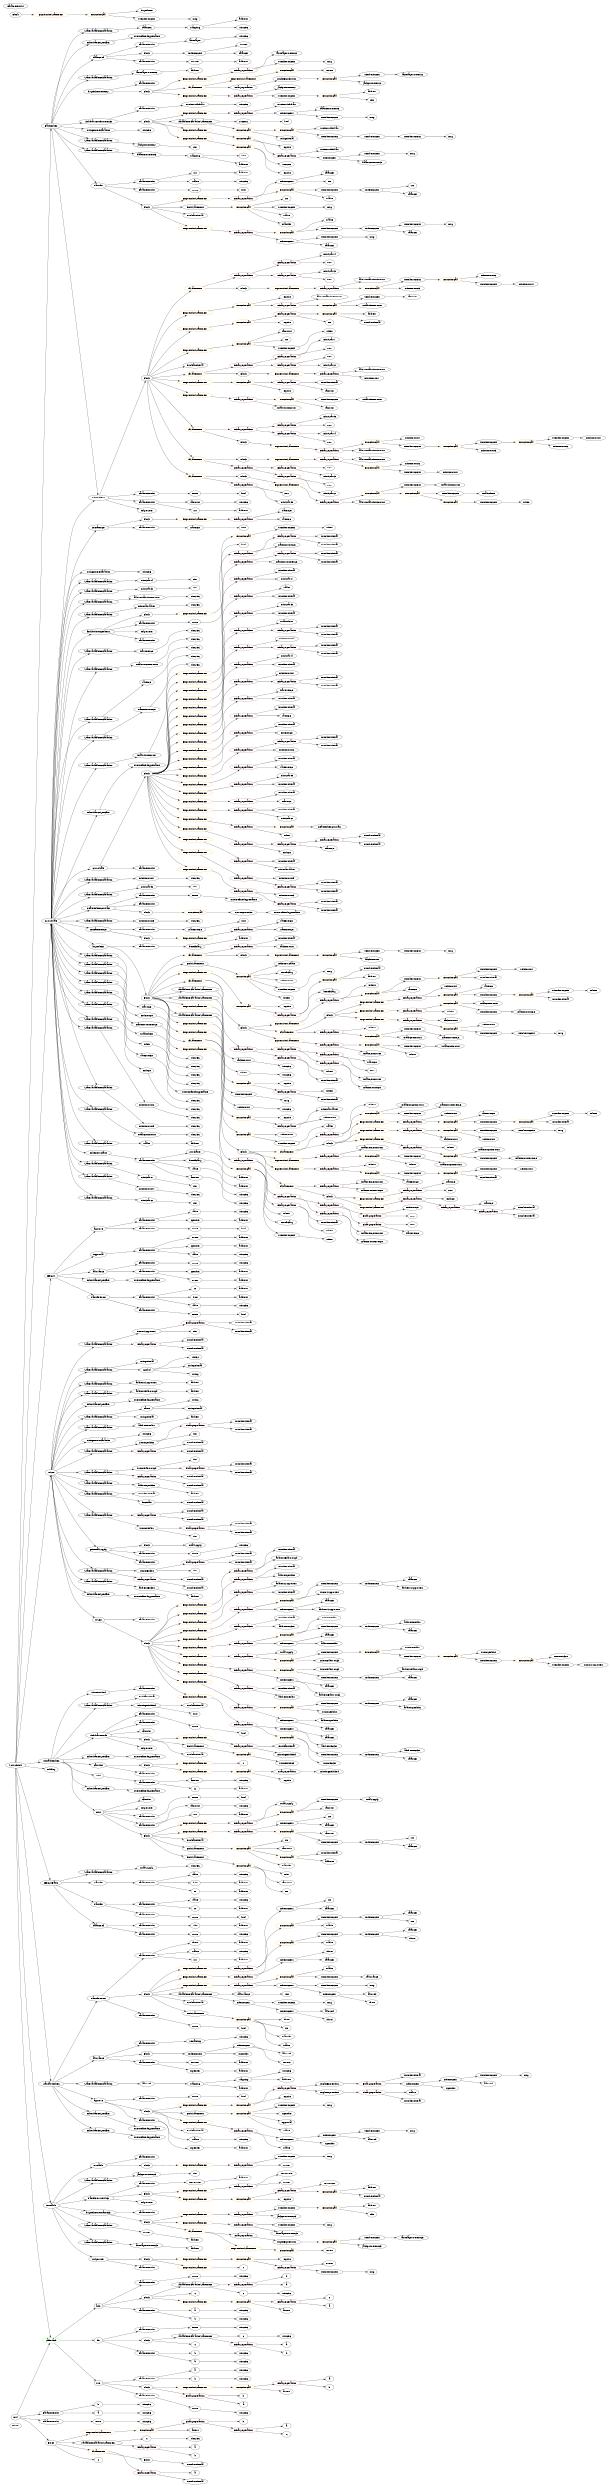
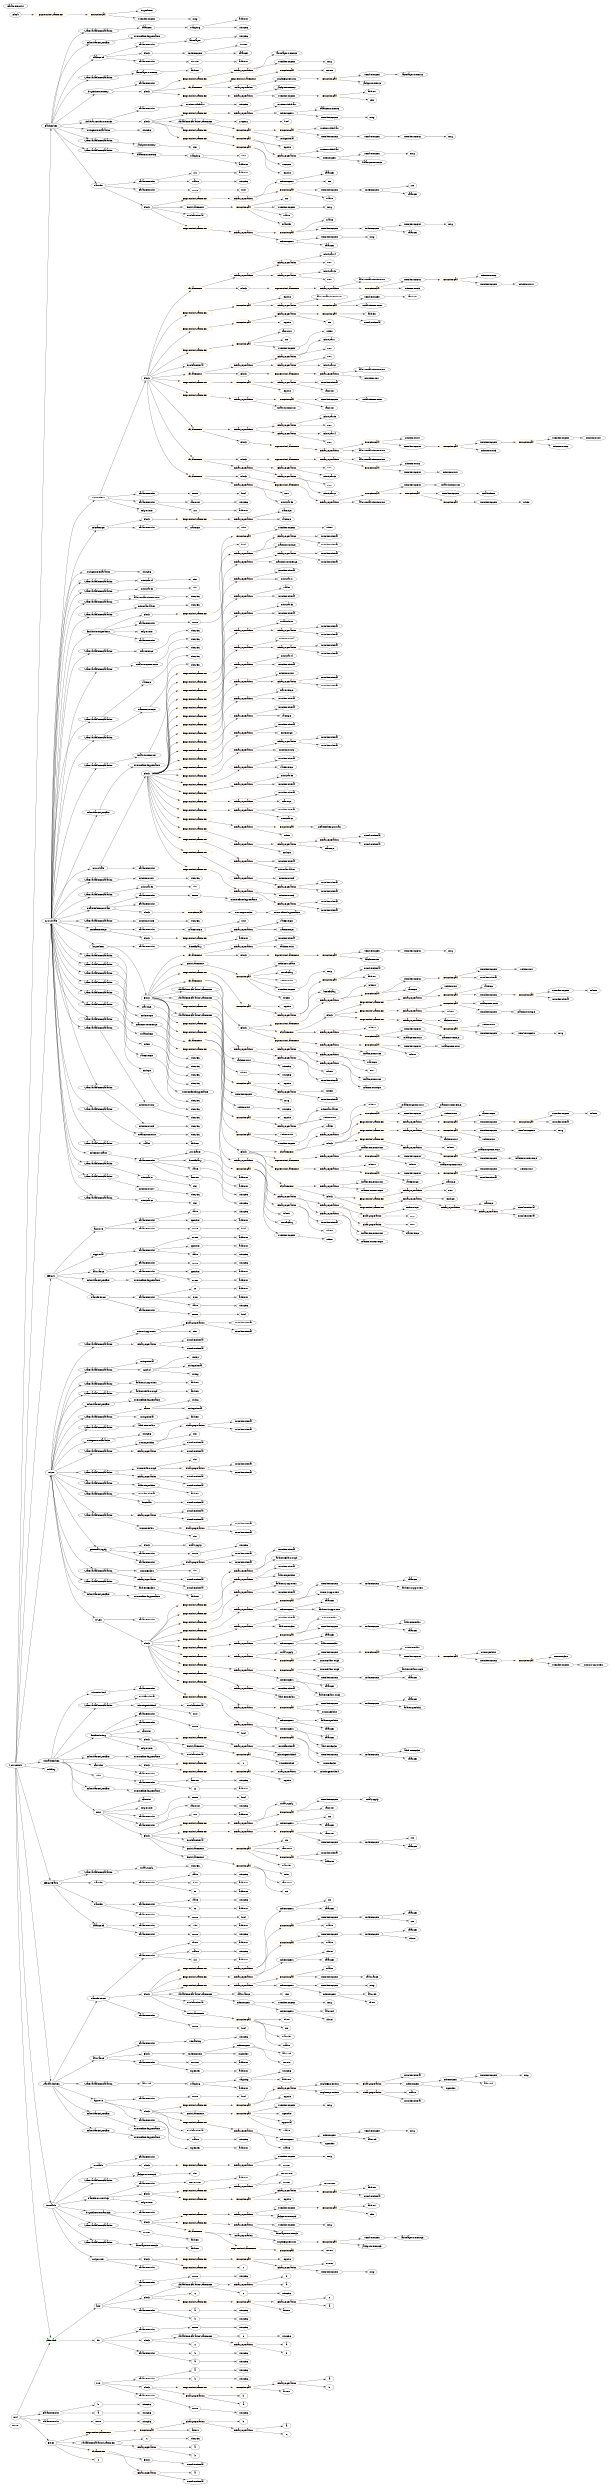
edge "BasicToken" -> "mintTokens": now "BasicToken" -> "buyTicket_re_ent2"
node "name": color black -> orange
node "withdrawFunds": label "withdrawFunds" -> "finishMinting"
edge "SafeMath" -> "sub": removed
